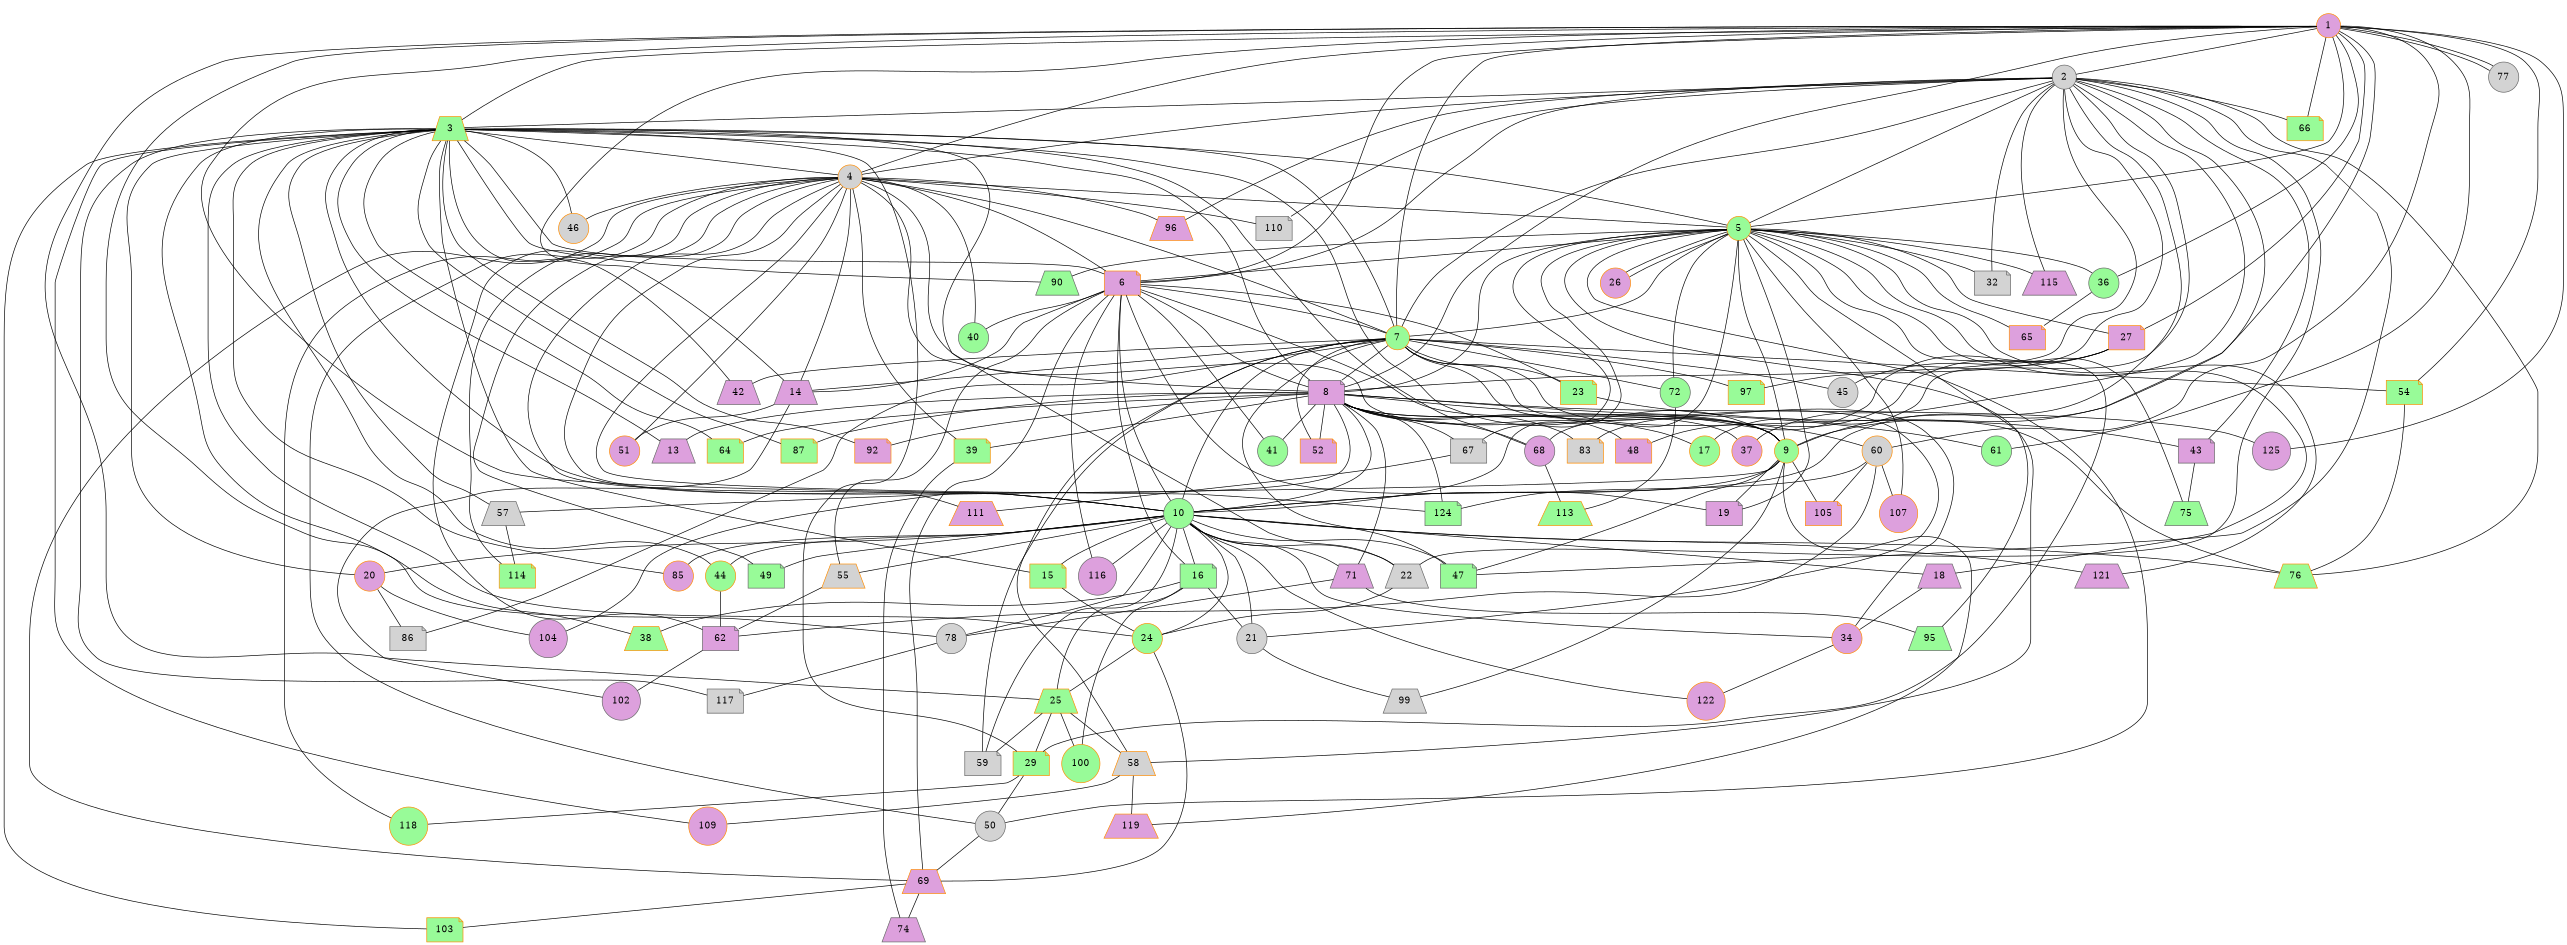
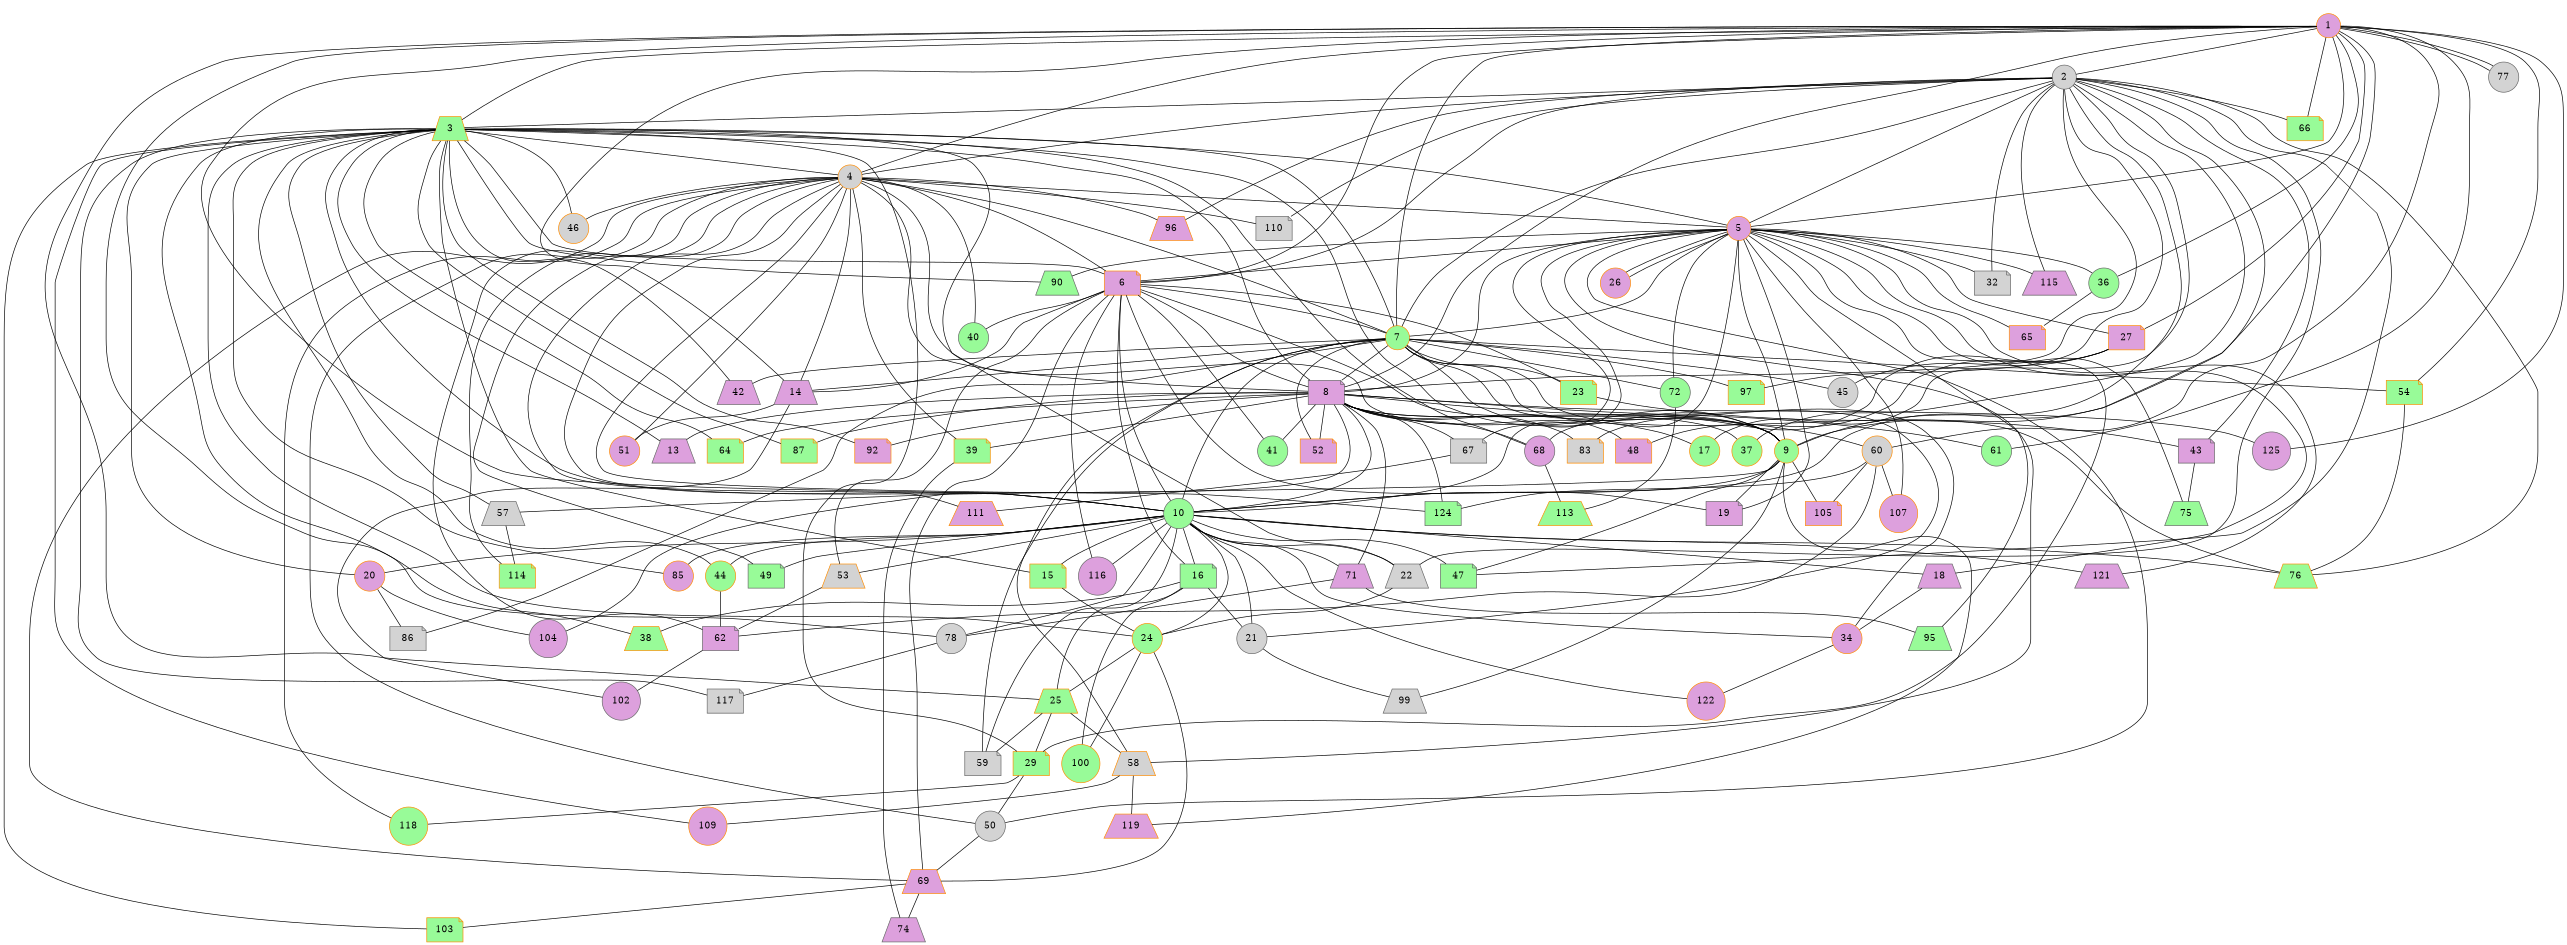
node "5": fillcolor palegreen -> plum
node "37": fillcolor plum -> palegreen
edge "7" -- "47": now "7" -- "9"
node "55": label "55" -> "53"
edge "25" -- "100": now "24" -- "100"
